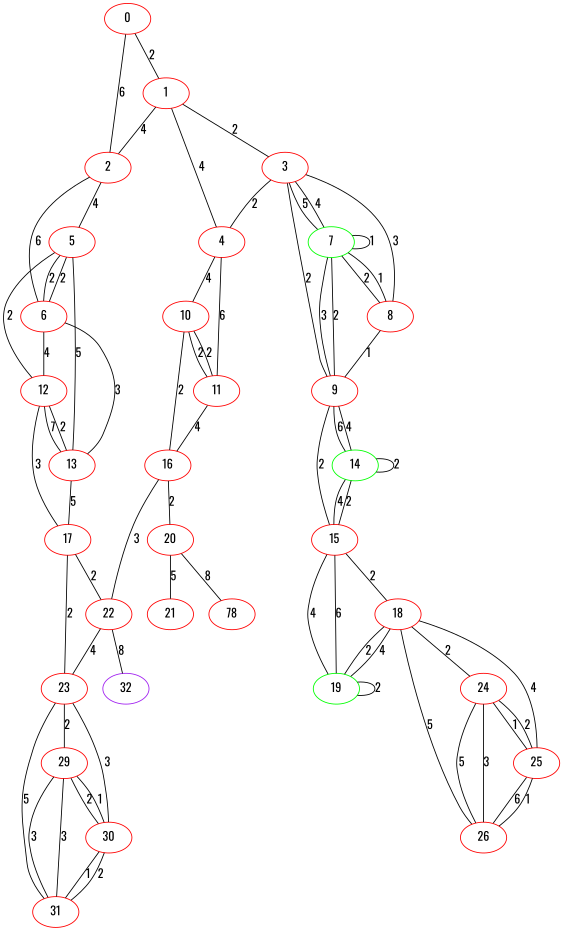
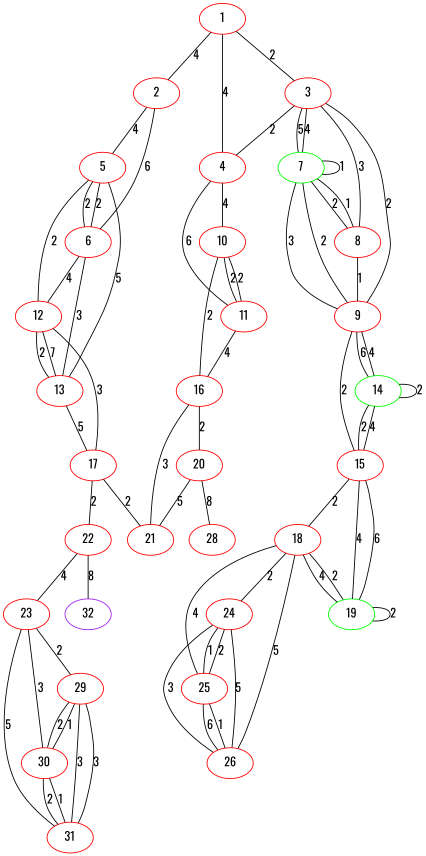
node "0": removed
edge "16" -- "22": now "16" -- "21"
edge "17" -- "23": now "17" -- "21"
node "78": label "78" -> "28"
